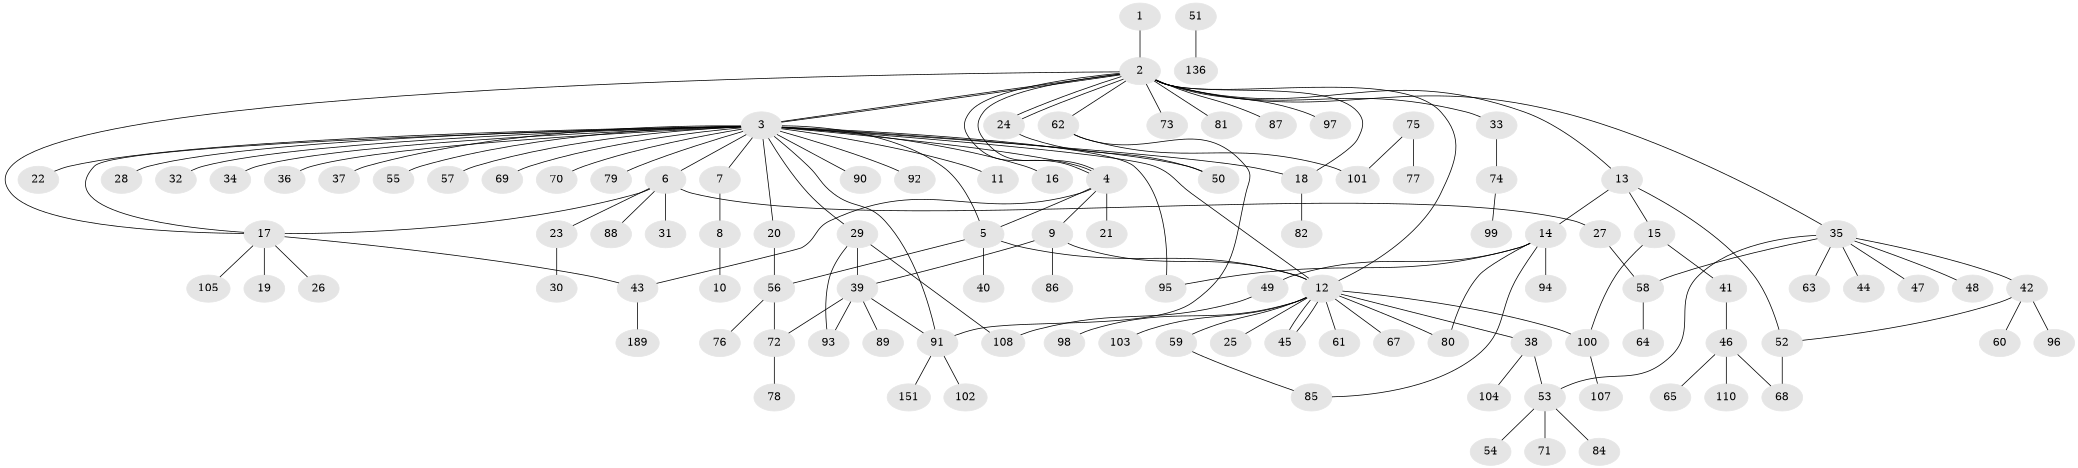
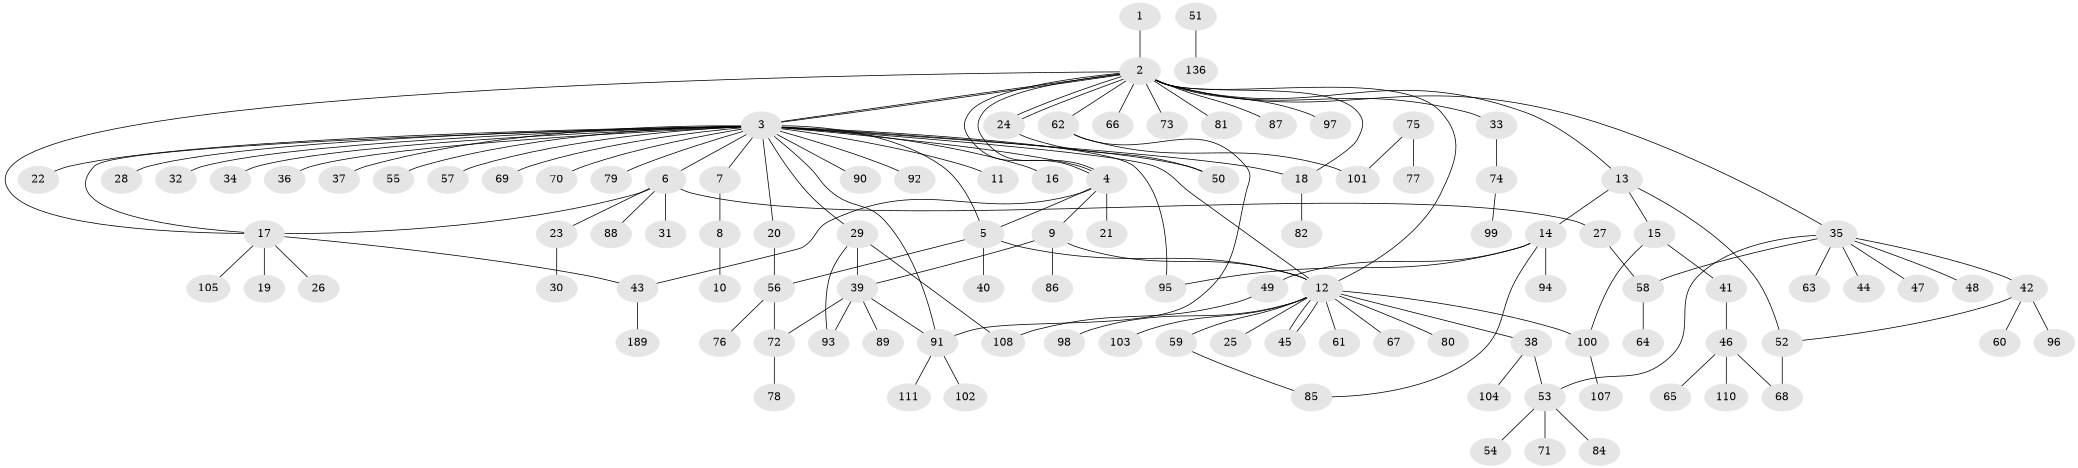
node "66": added
edge "14" -- "80": removed
node "151": label "151" -> "111"
